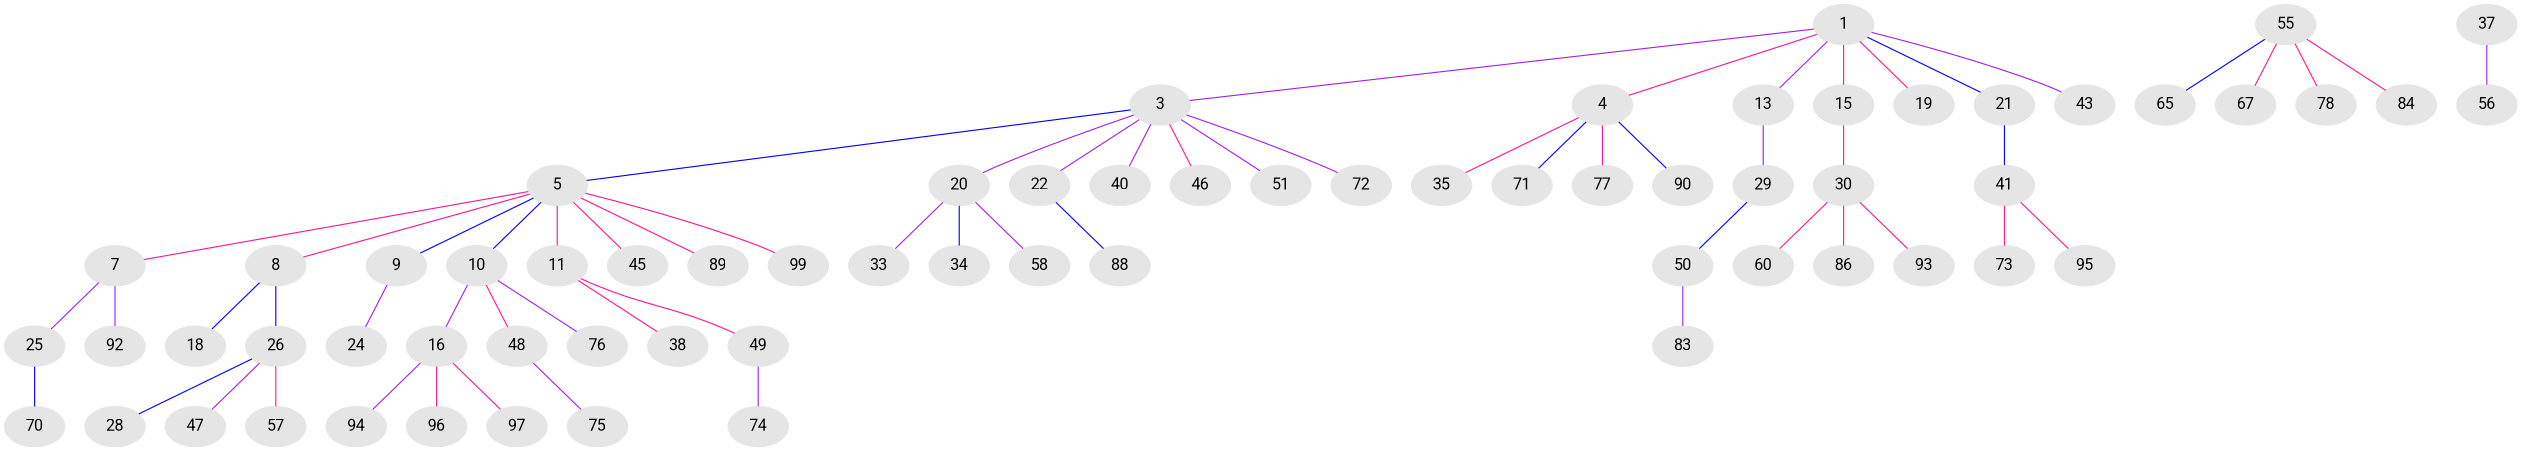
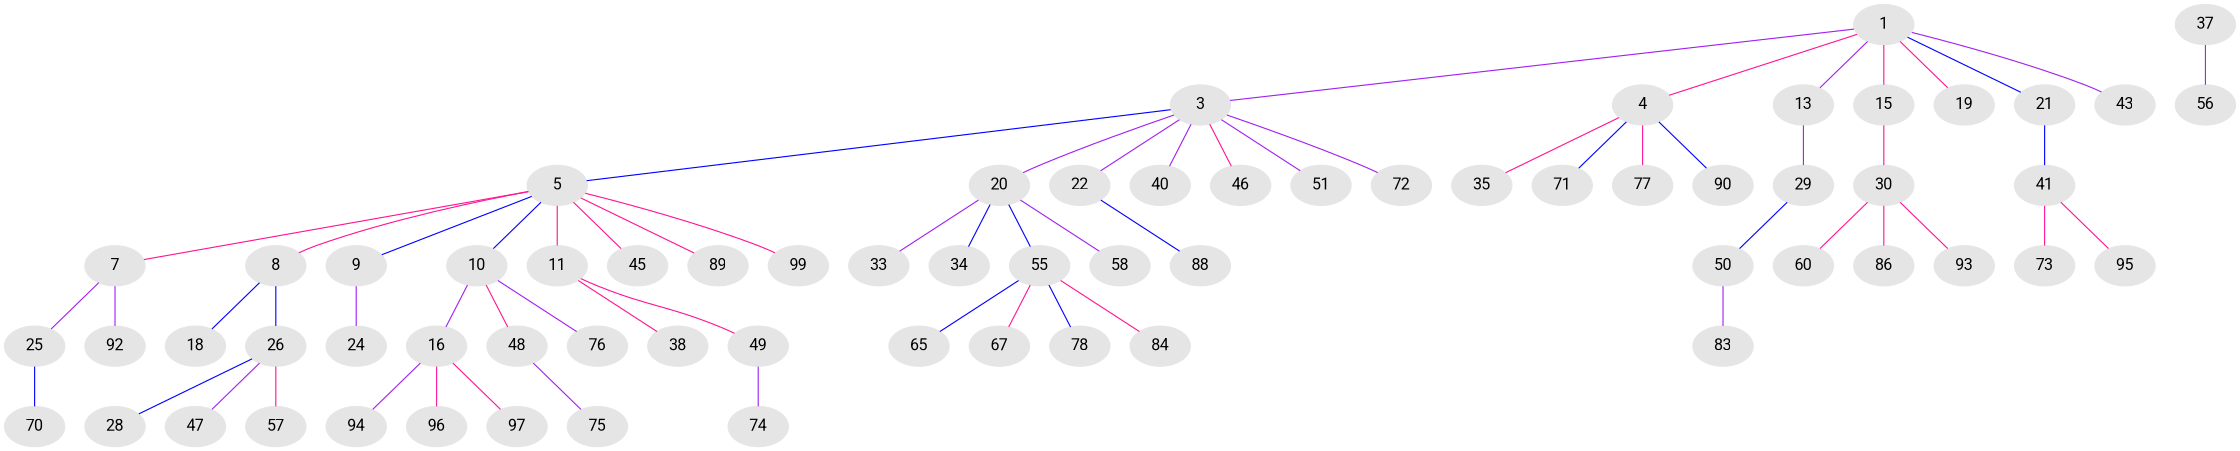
edge "55" -- "78": color deeppink -> blue
edge "20" -- "55": added
